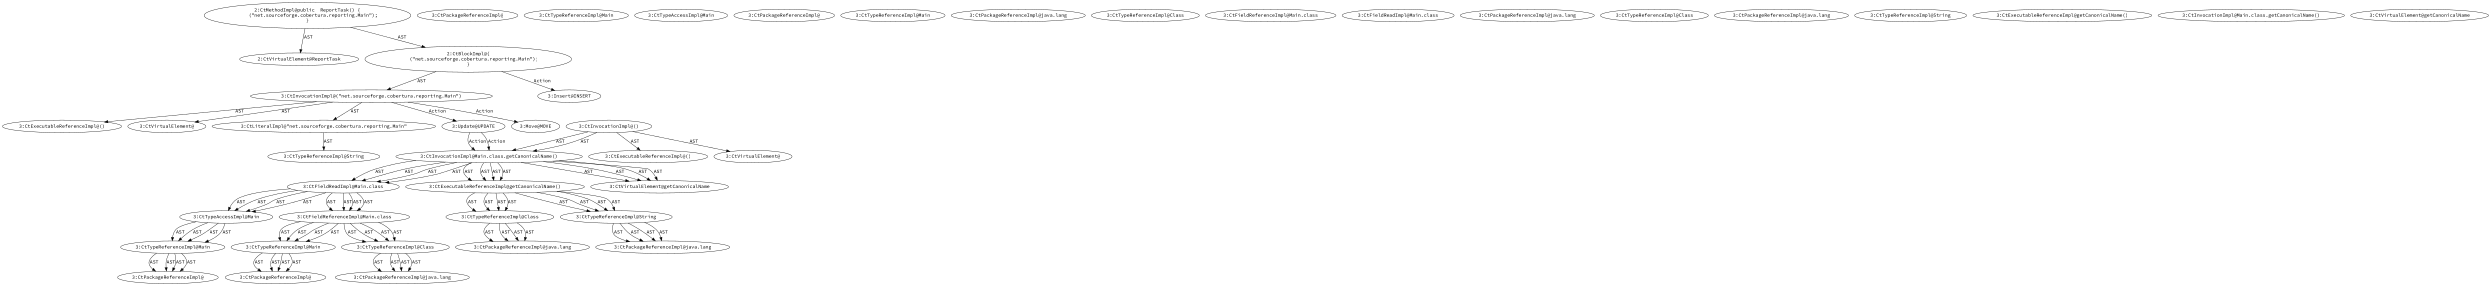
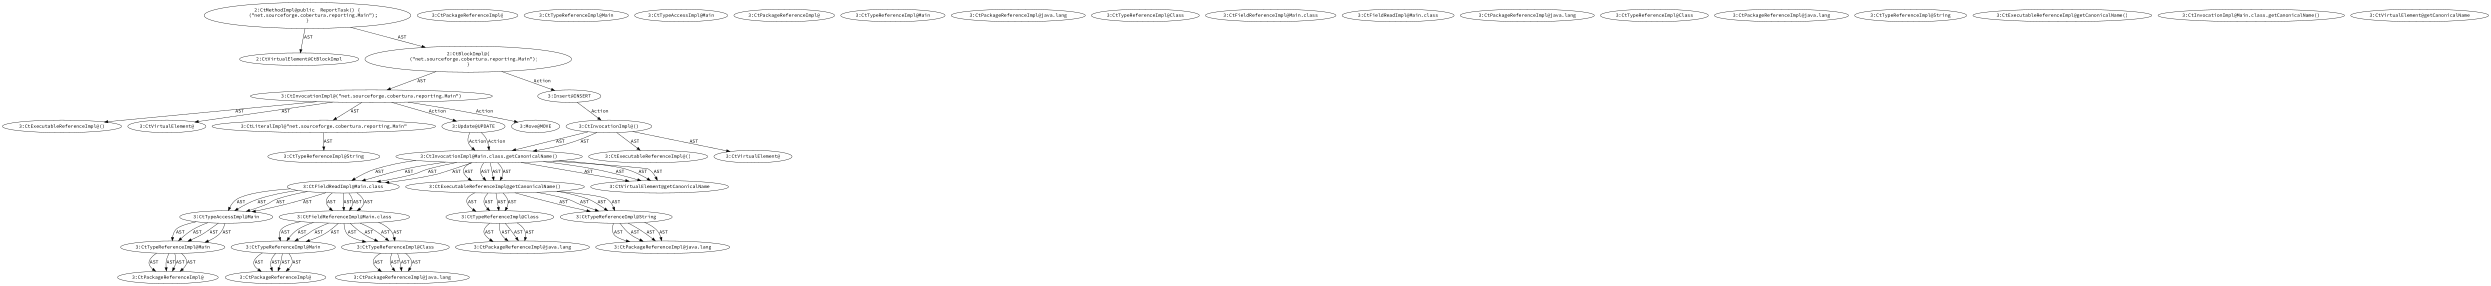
node "2:CtVirtualElement@ReportTask": label "2:CtVirtualElement@ReportTask" -> "2:CtVirtualElement@CtBlockImpl"
edge "3:Insert@INSERT" -> "3:CtInvocationImpl@()": added, label "Action"
